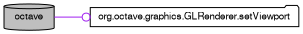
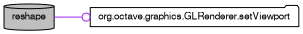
node "octave": label "octave" -> "reshape"
